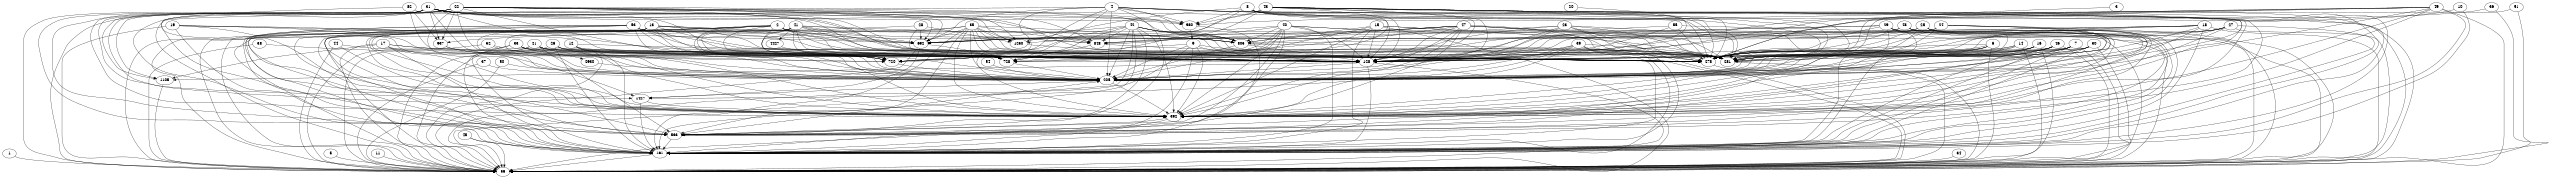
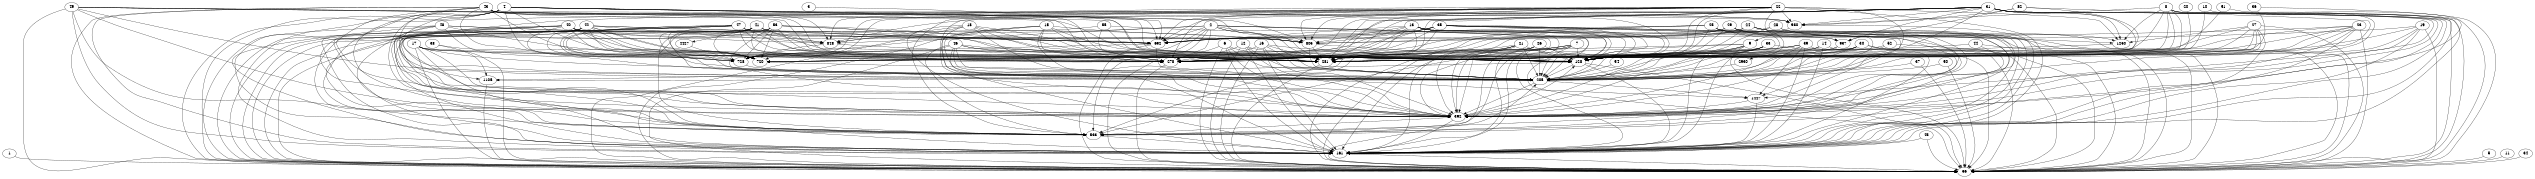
edge "22" -> "728": added
edge "6" -> "128": now "392" -> "128"
edge "17" -> "281": added
